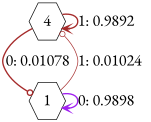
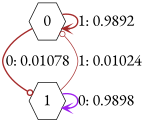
node "4": label "4" -> "0"
